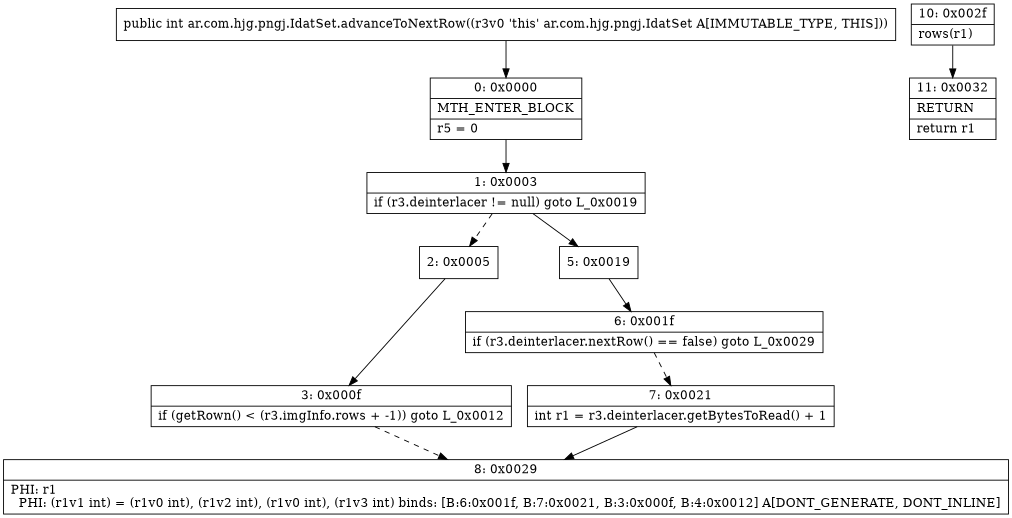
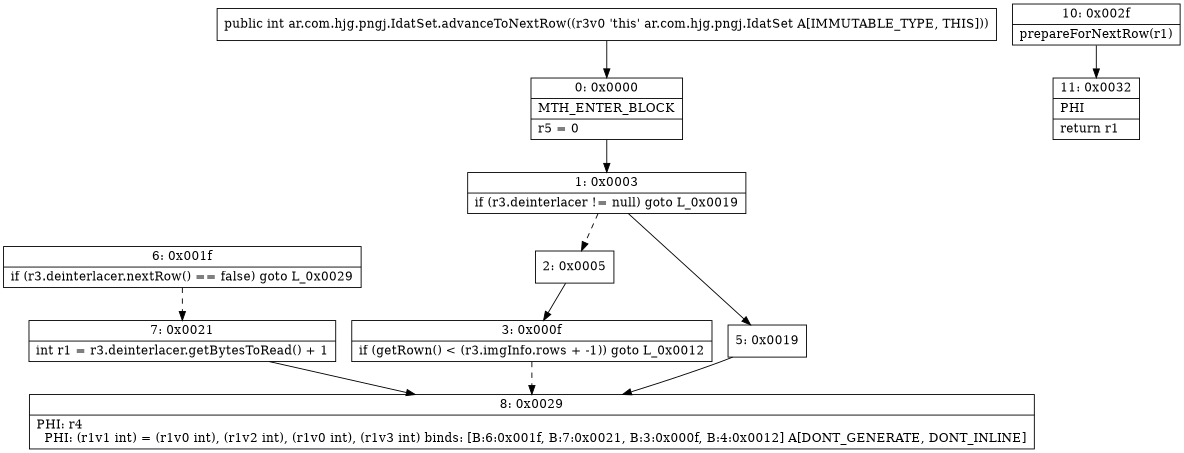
node "10: 0x002f": text "rows(r1)" -> "prepareForNextRow(r1)"
node "11: 0x0032": text "RETURN" -> "PHI"
edge "5: 0x0019" -> "6: 0x001f": now "5: 0x0019" -> "8: 0x0029"
node "8: 0x0029": text "PHI: r1" -> "PHI: r4"
